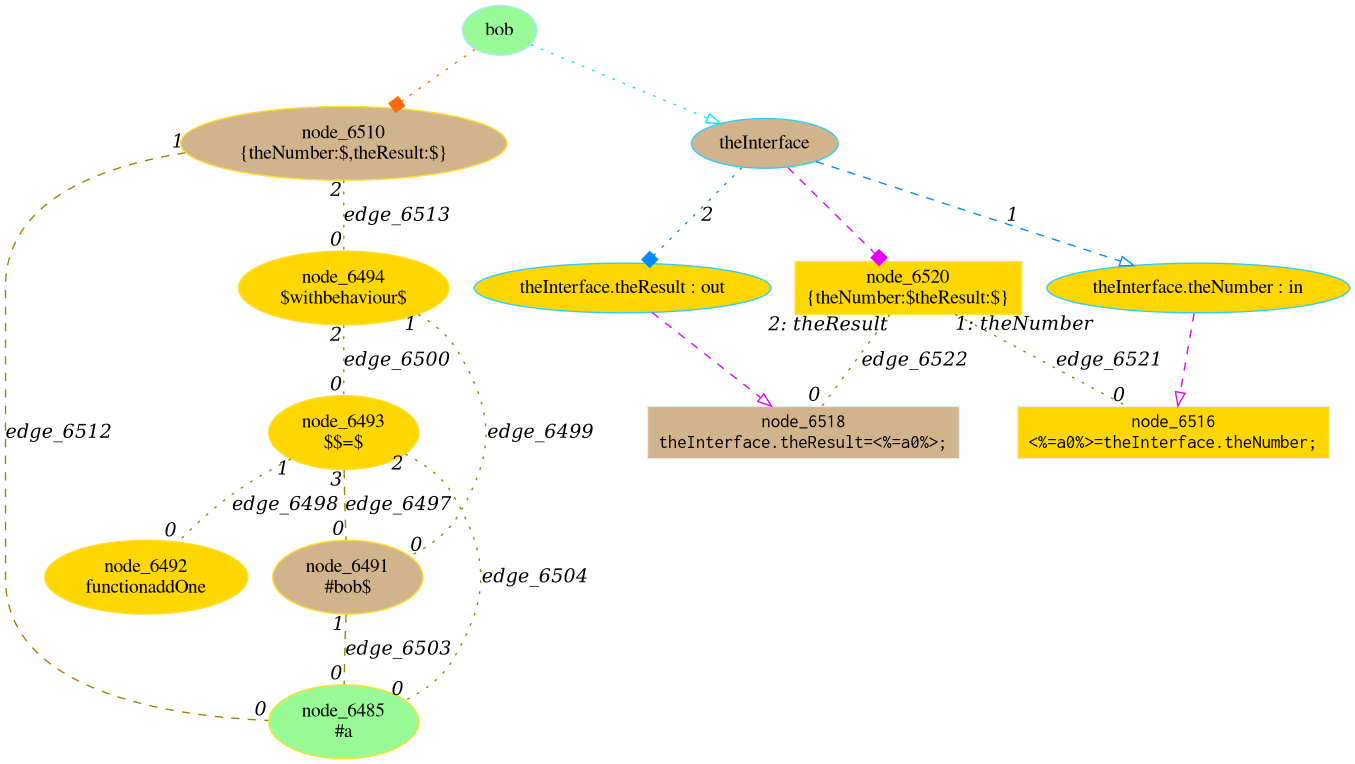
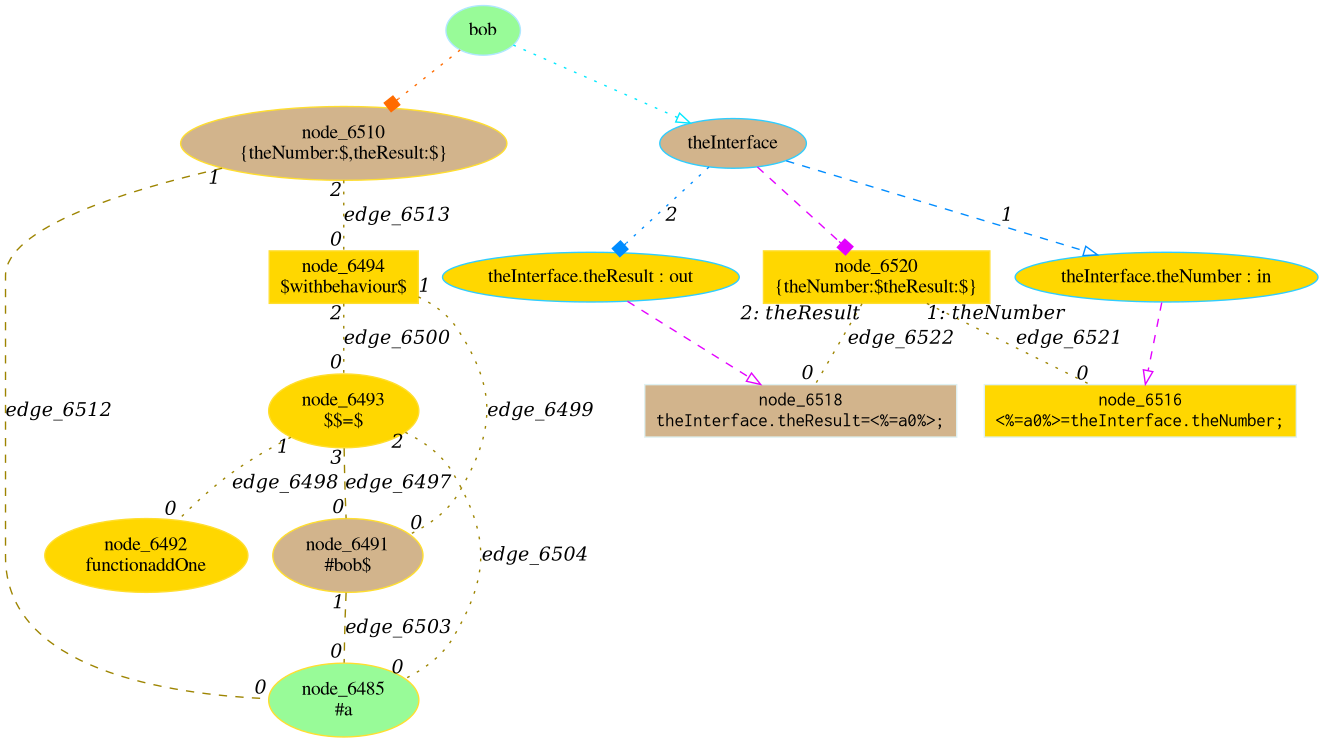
node "node_6494 $withbehaviour$": shape ellipse -> box
